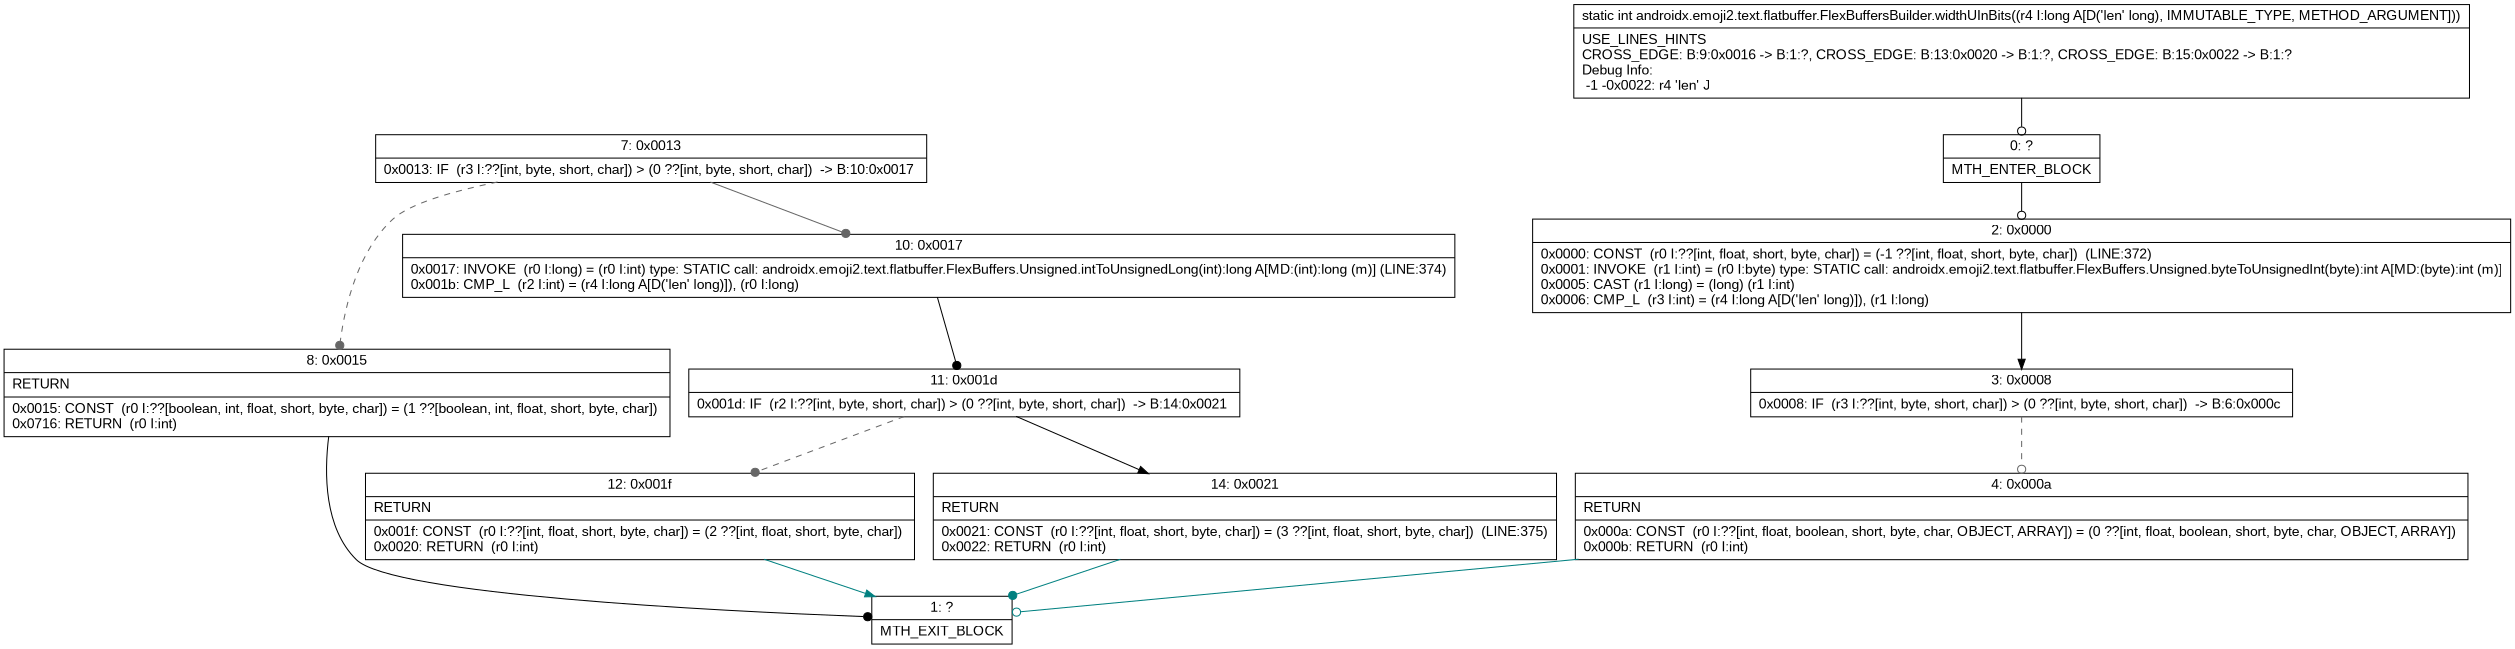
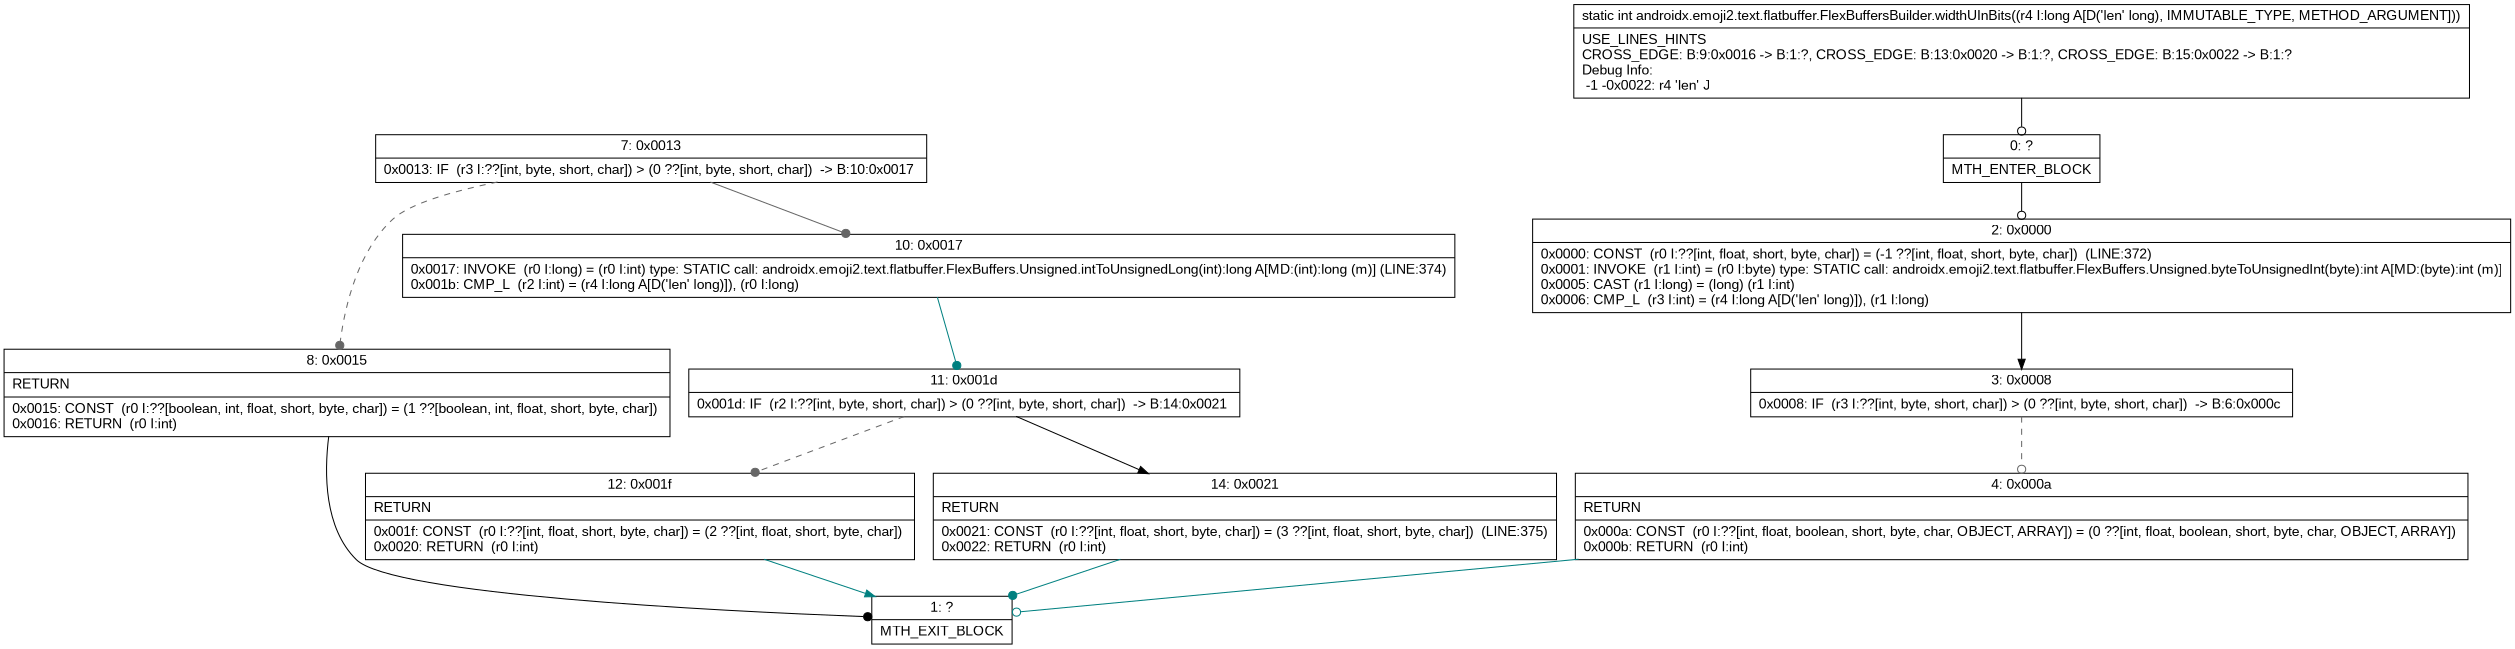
edge "10: 0x0017" -> "11: 0x001d": color black -> teal
node "8: 0x0015": text "0x0716: RETURN  (r0 I:int)" -> "0x0016: RETURN  (r0 I:int)"
